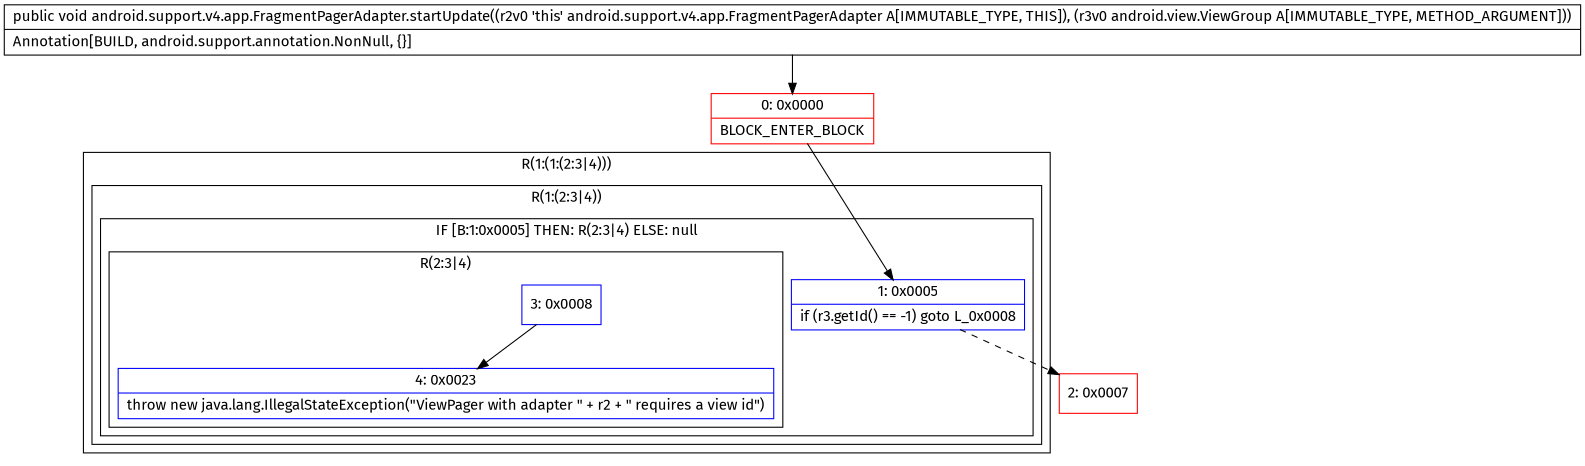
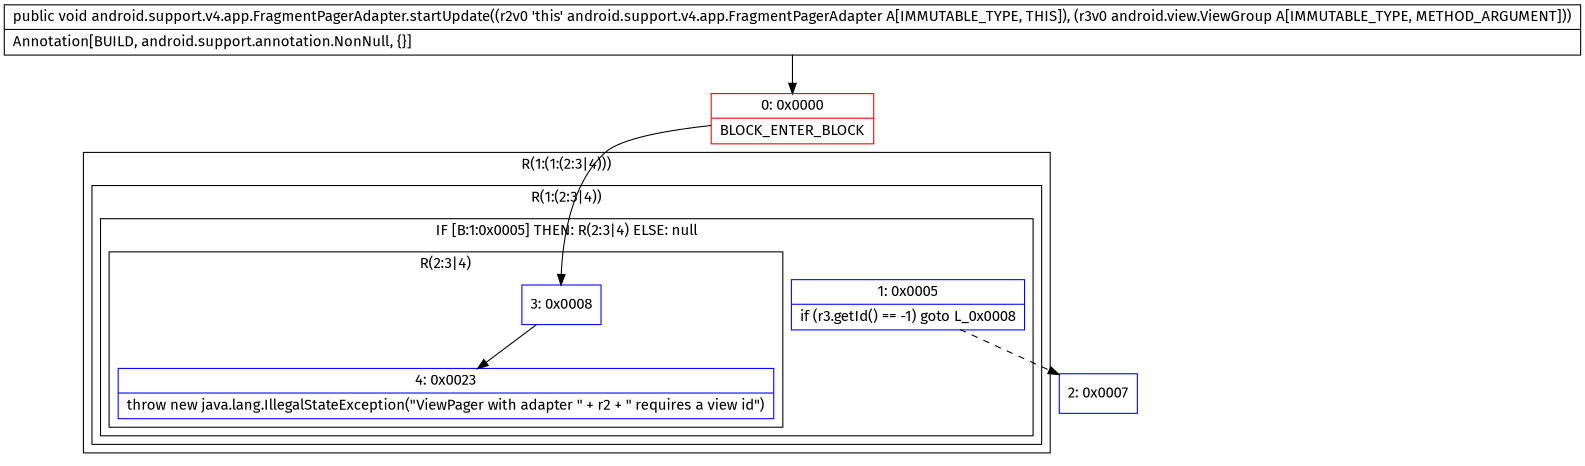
edge "0: 0x0000" -> "1: 0x0005": now "0: 0x0000" -> "3: 0x0008"
node "2: 0x0007": color red -> blue
